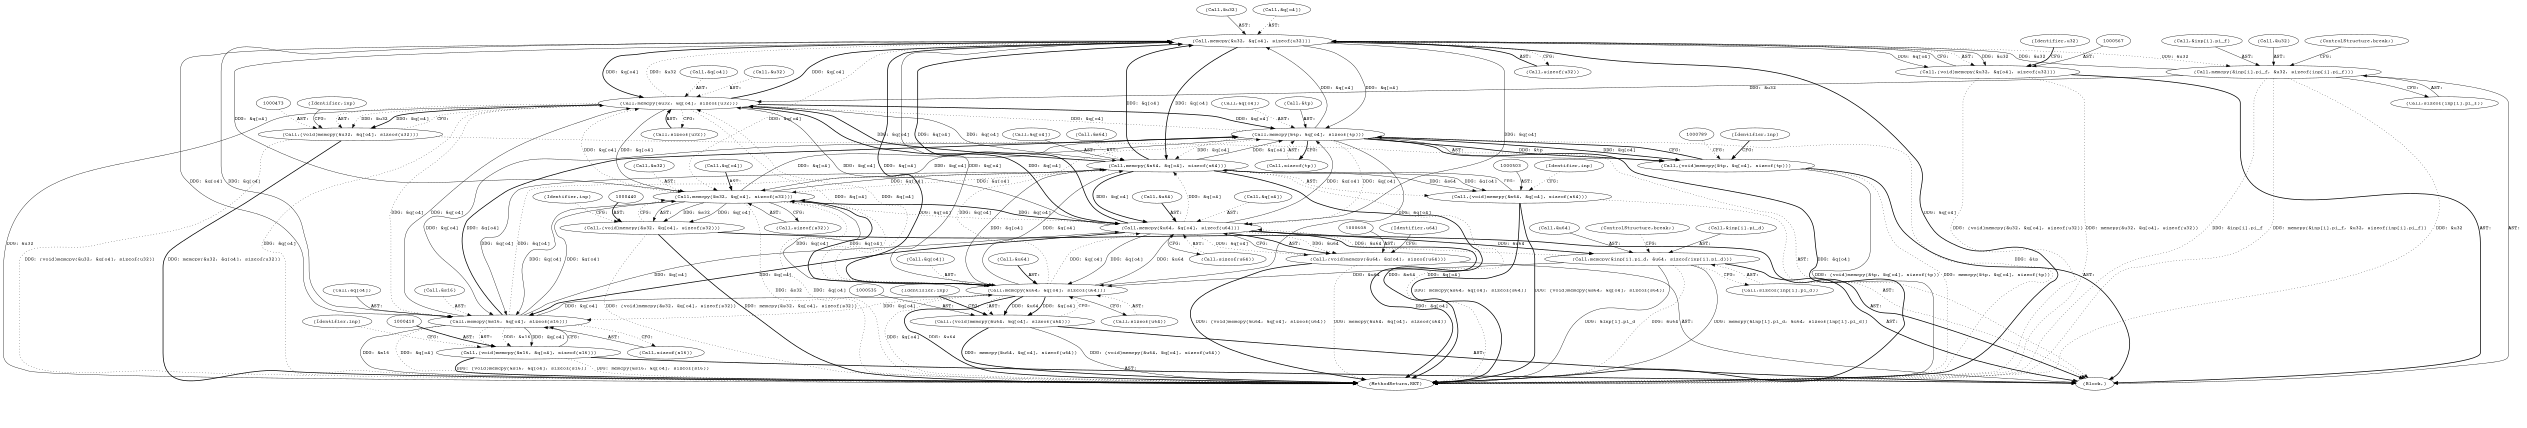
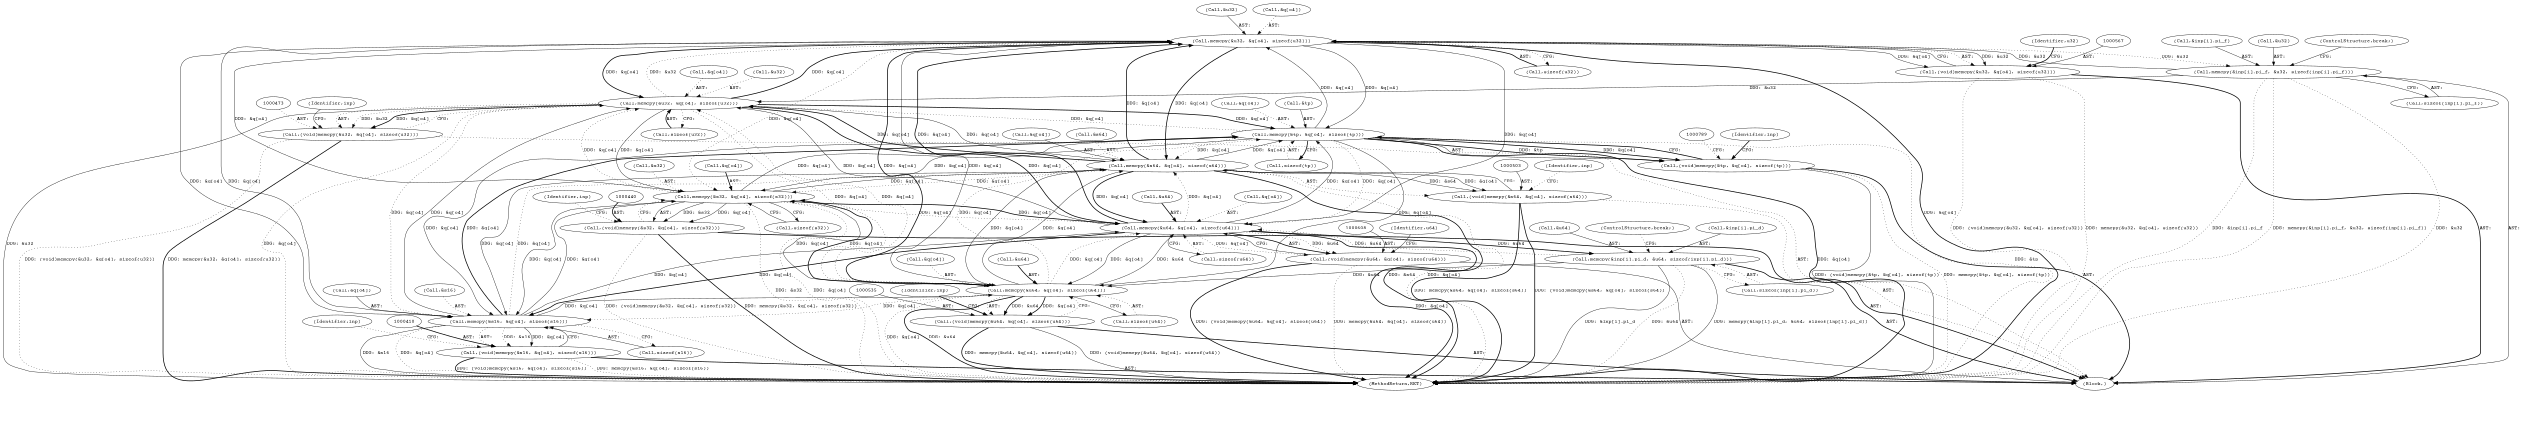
edge "(Call,sizeof(s32))" -> "(Call,memcpy(&s32, &q[o4], sizeof(s32)))": label "AST: " -> "CFG: "
